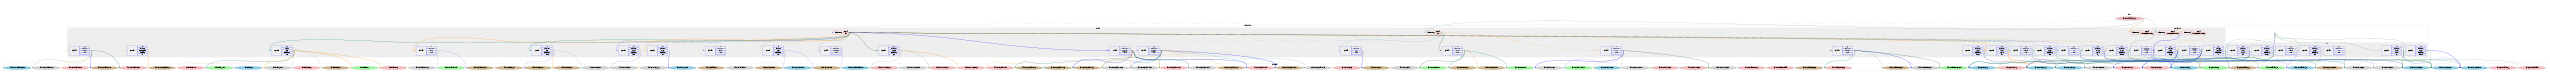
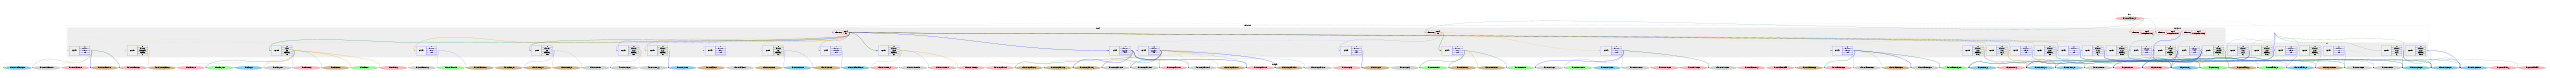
node "dev-python/setuptools-36.0.1": added
